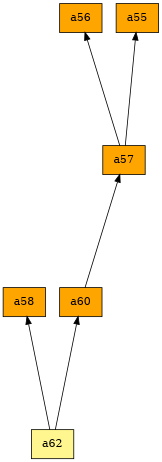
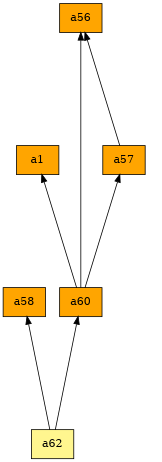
node "a55": removed
node "a1": added
edge "a60" -> "a56": added
